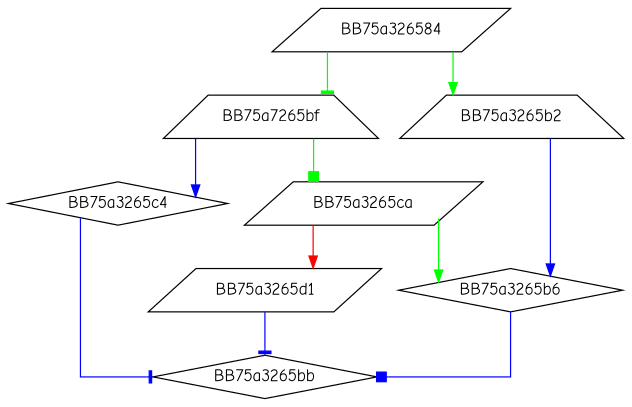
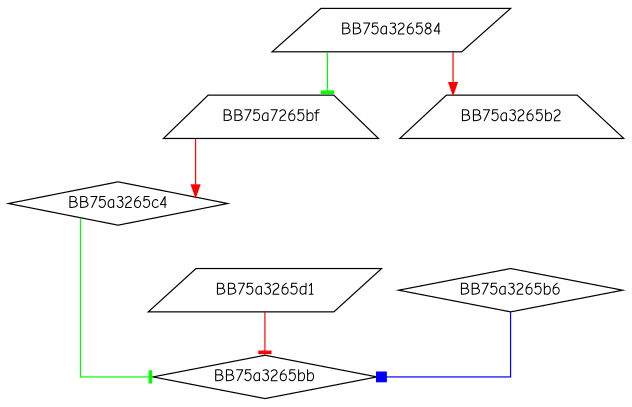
edge "BB75a326584" -> "BB75a3265b2": color green -> red
edge "BB75a7265bf" -> "BB75a3265c4": color blue -> red
edge "BB75a3265b2" -> "BB75a3265b6": removed
node "BB75a3265ca": removed
edge "BB75a3265d1" -> "BB75a3265bb": color blue -> red
edge "BB75a3265c4" -> "BB75a3265bb": color blue -> green
